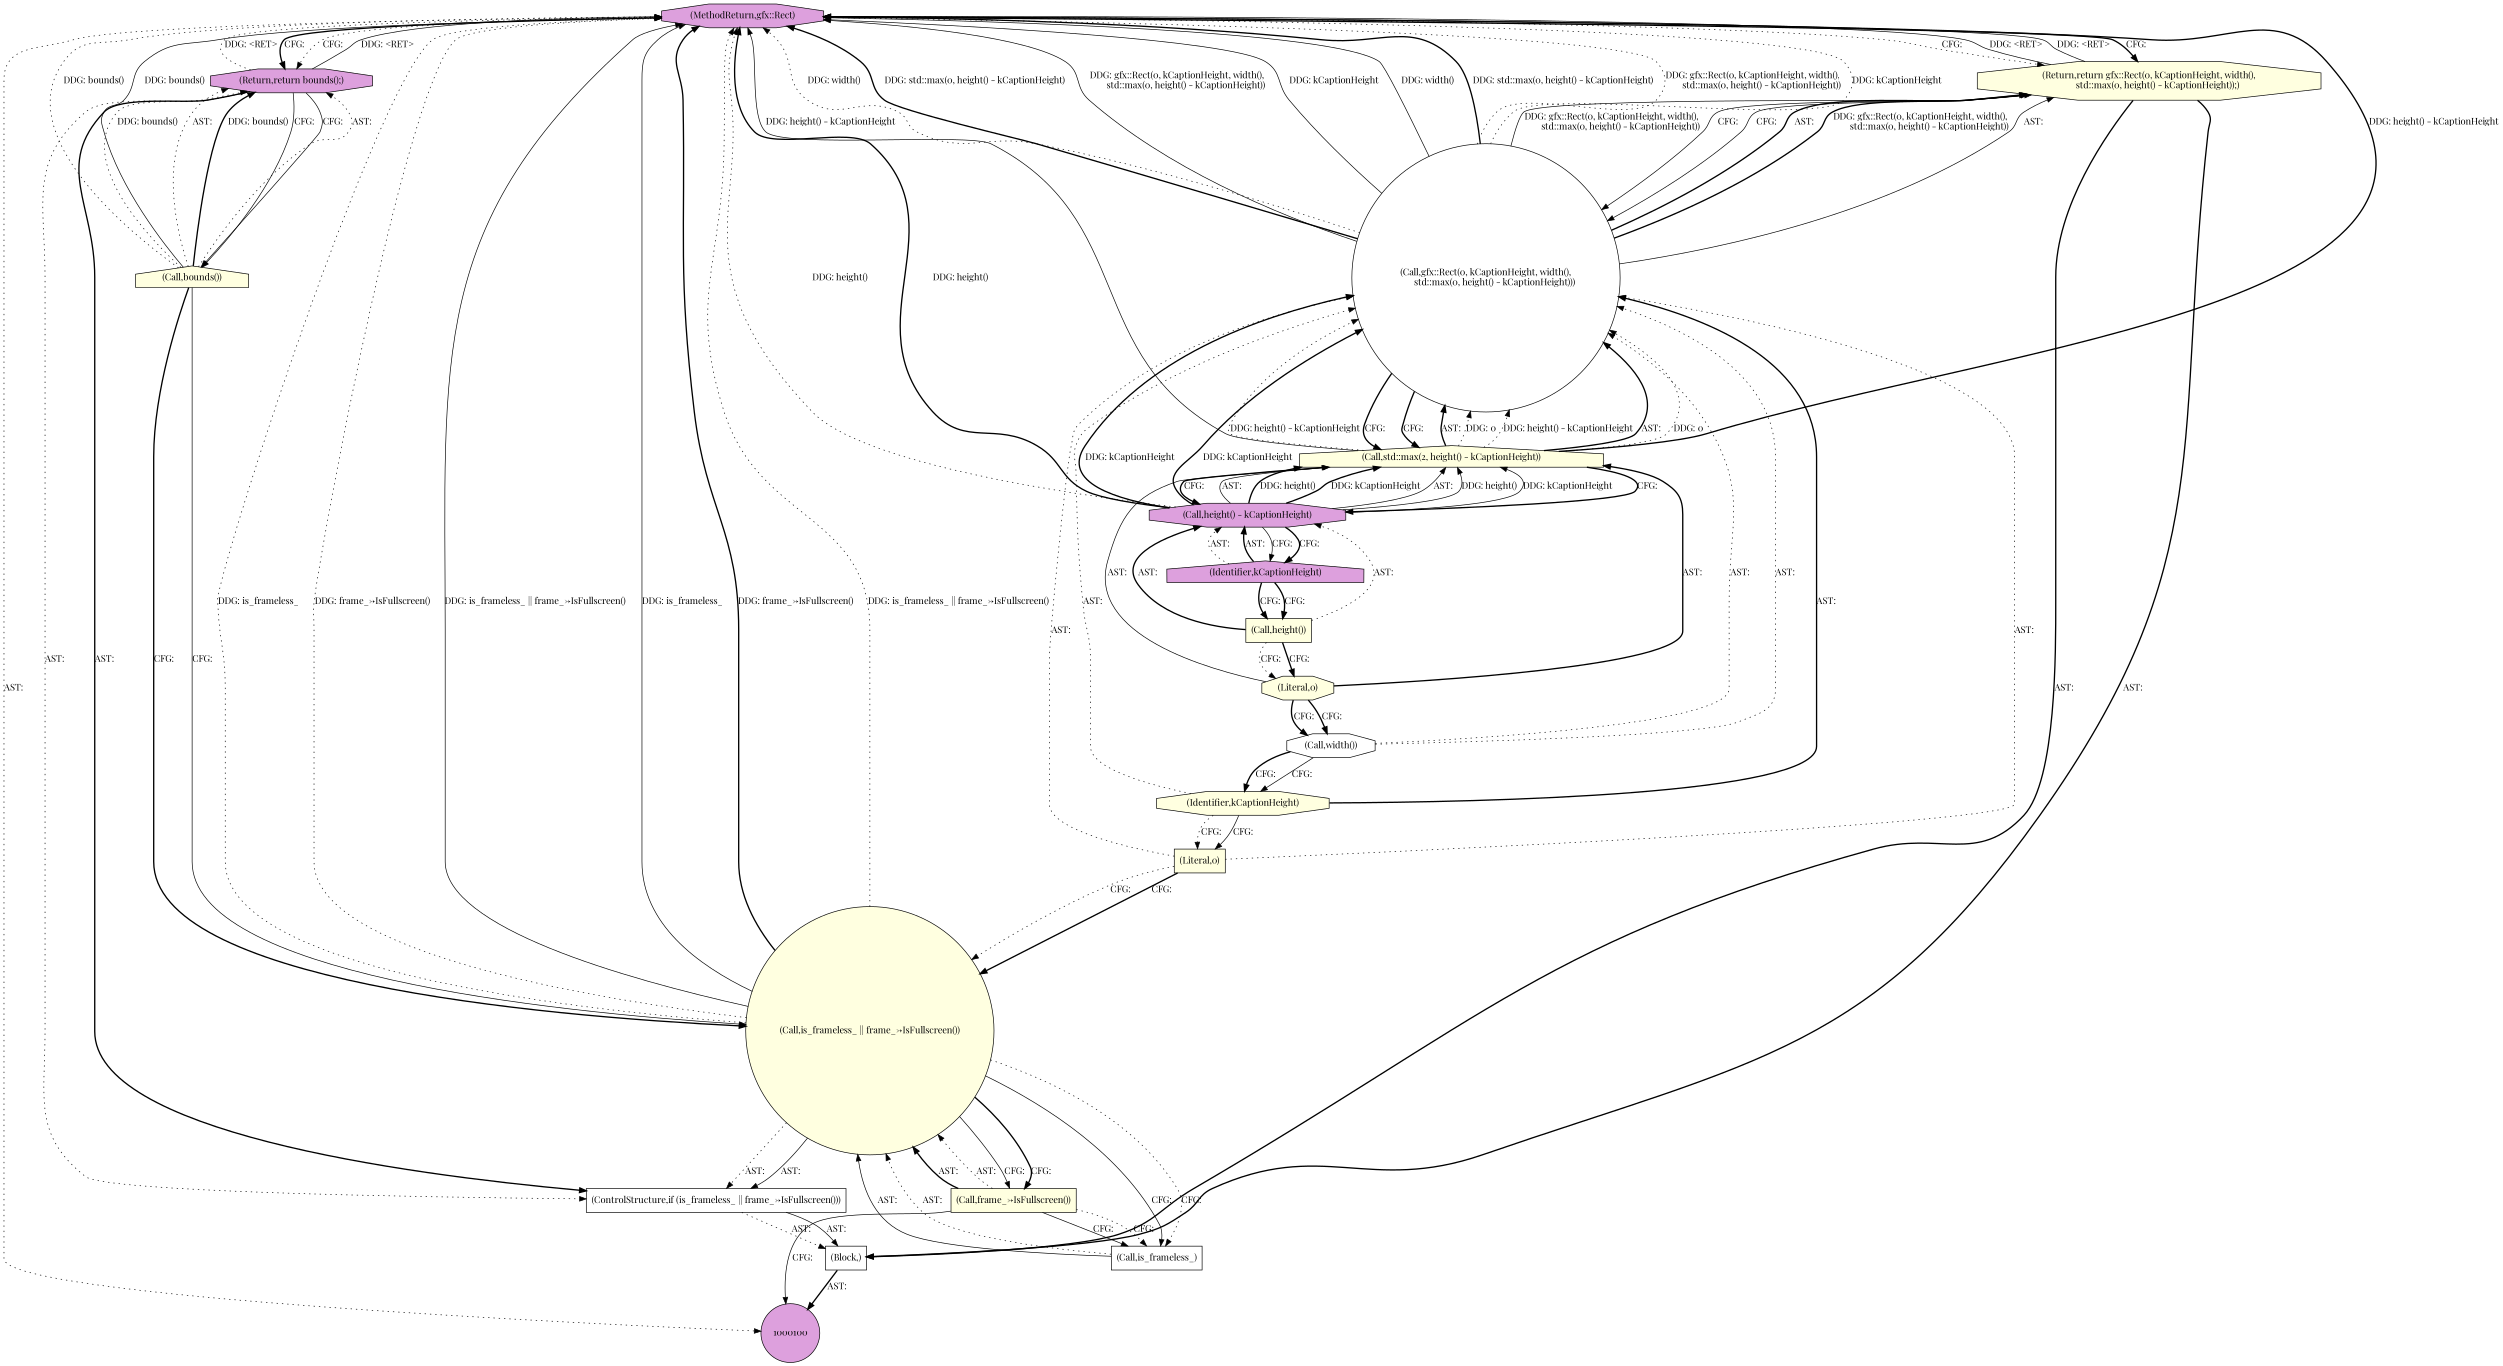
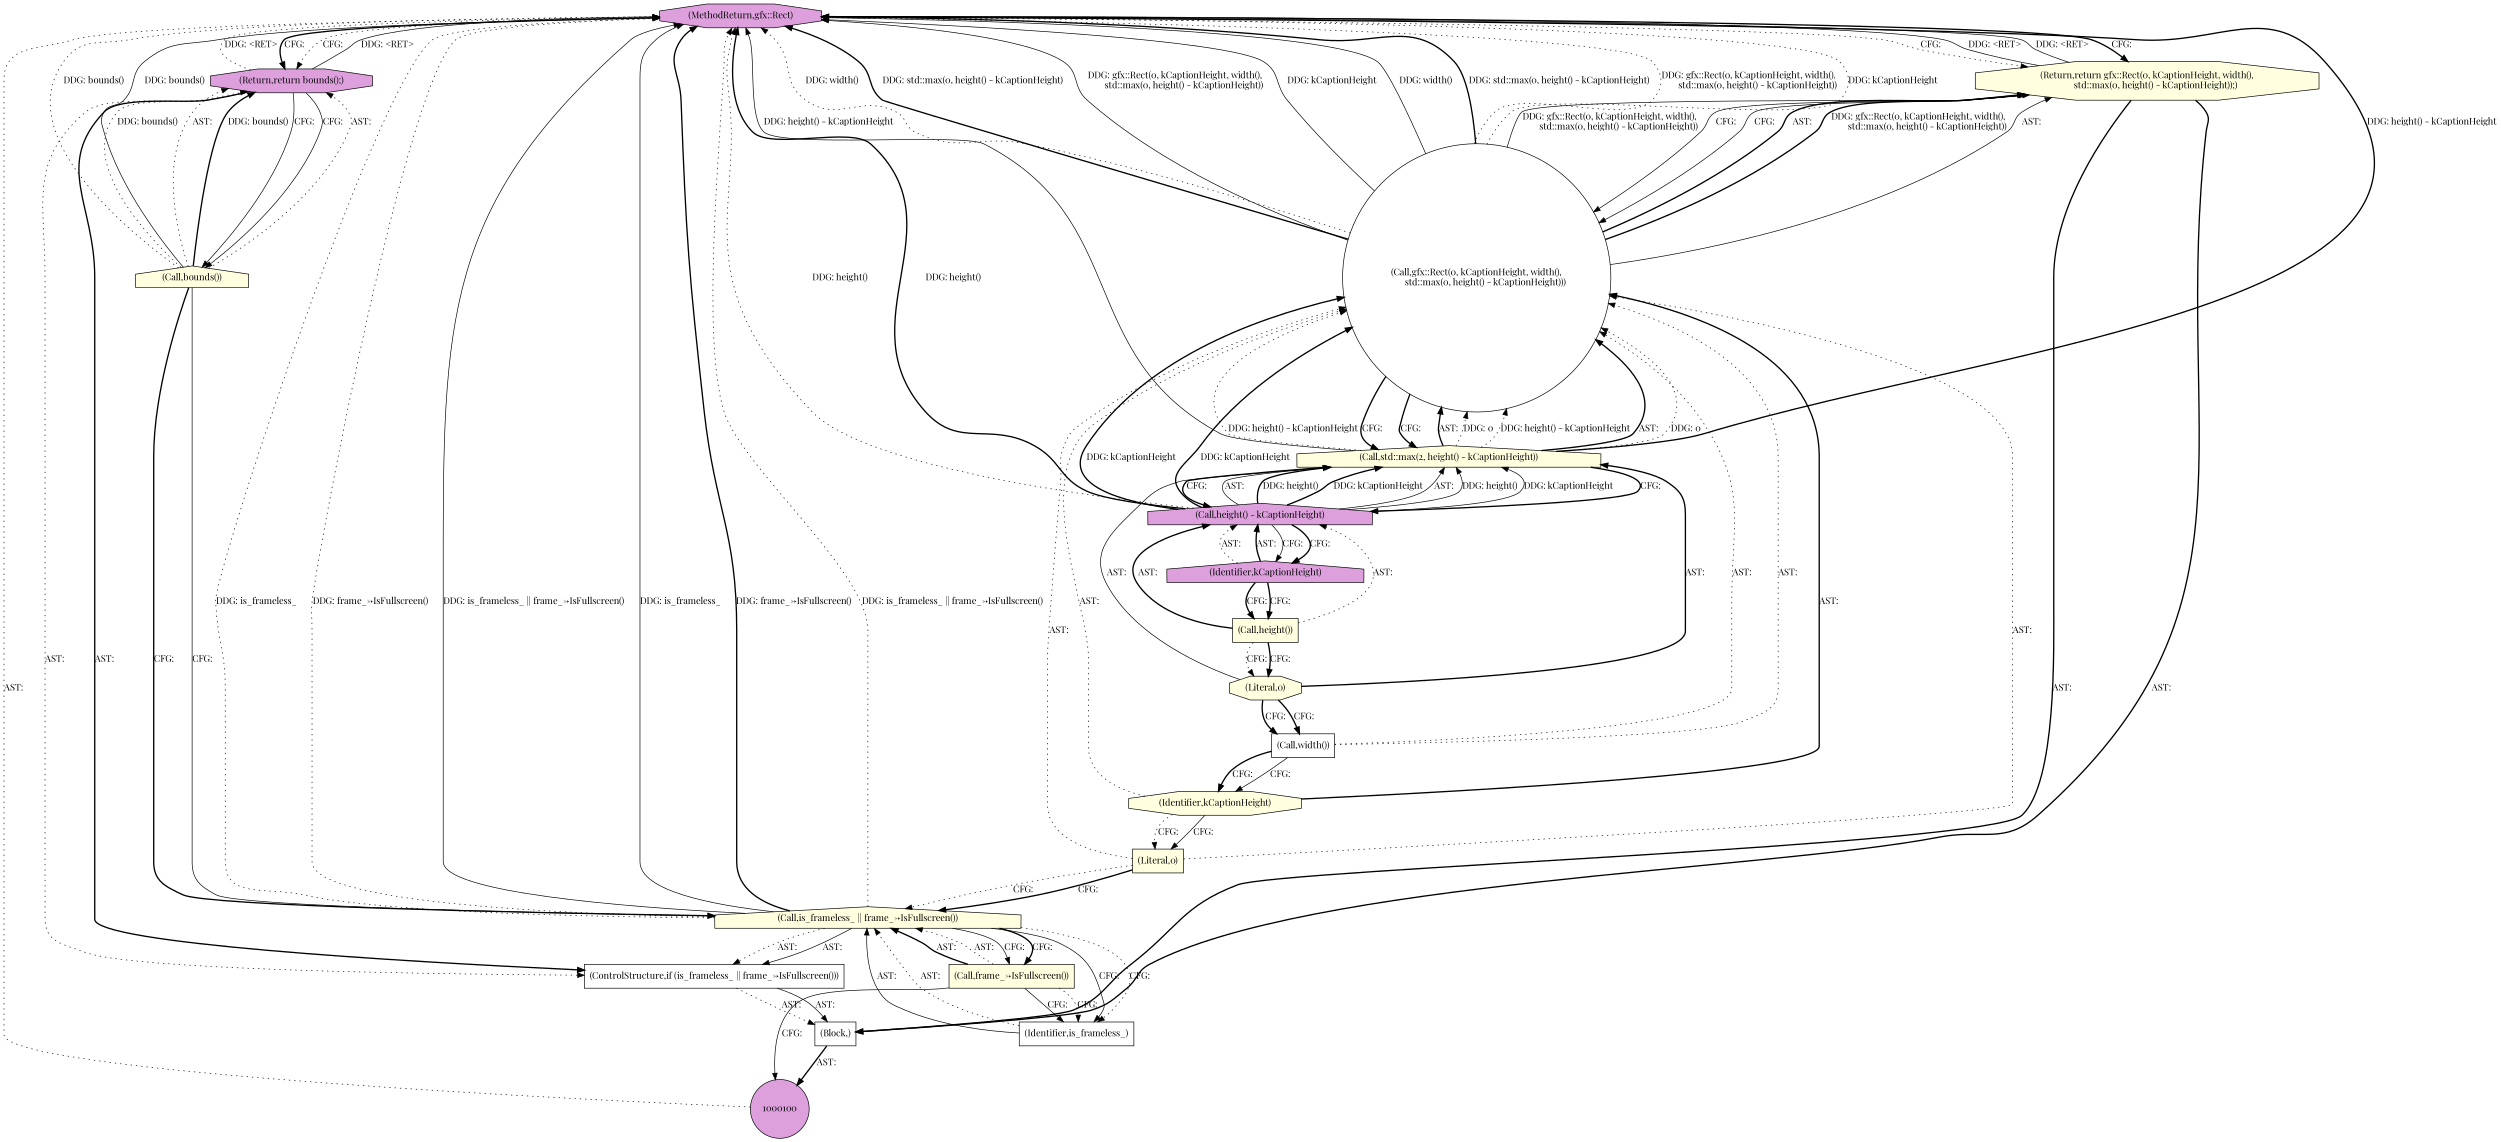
node "(Call,height() - kCaptionHeight)": shape octagon -> house
edge "(MethodReturn,gfx::Rect)" -> "1000100": reversed
node "(Call,width())": shape octagon -> box
node "(Call,is_frameless_ || frame_->IsFullscreen())": shape circle -> house
node "(Call,is_frameless_)": label "(Call,is_frameless_)" -> "(Identifier,is_frameless_)"
